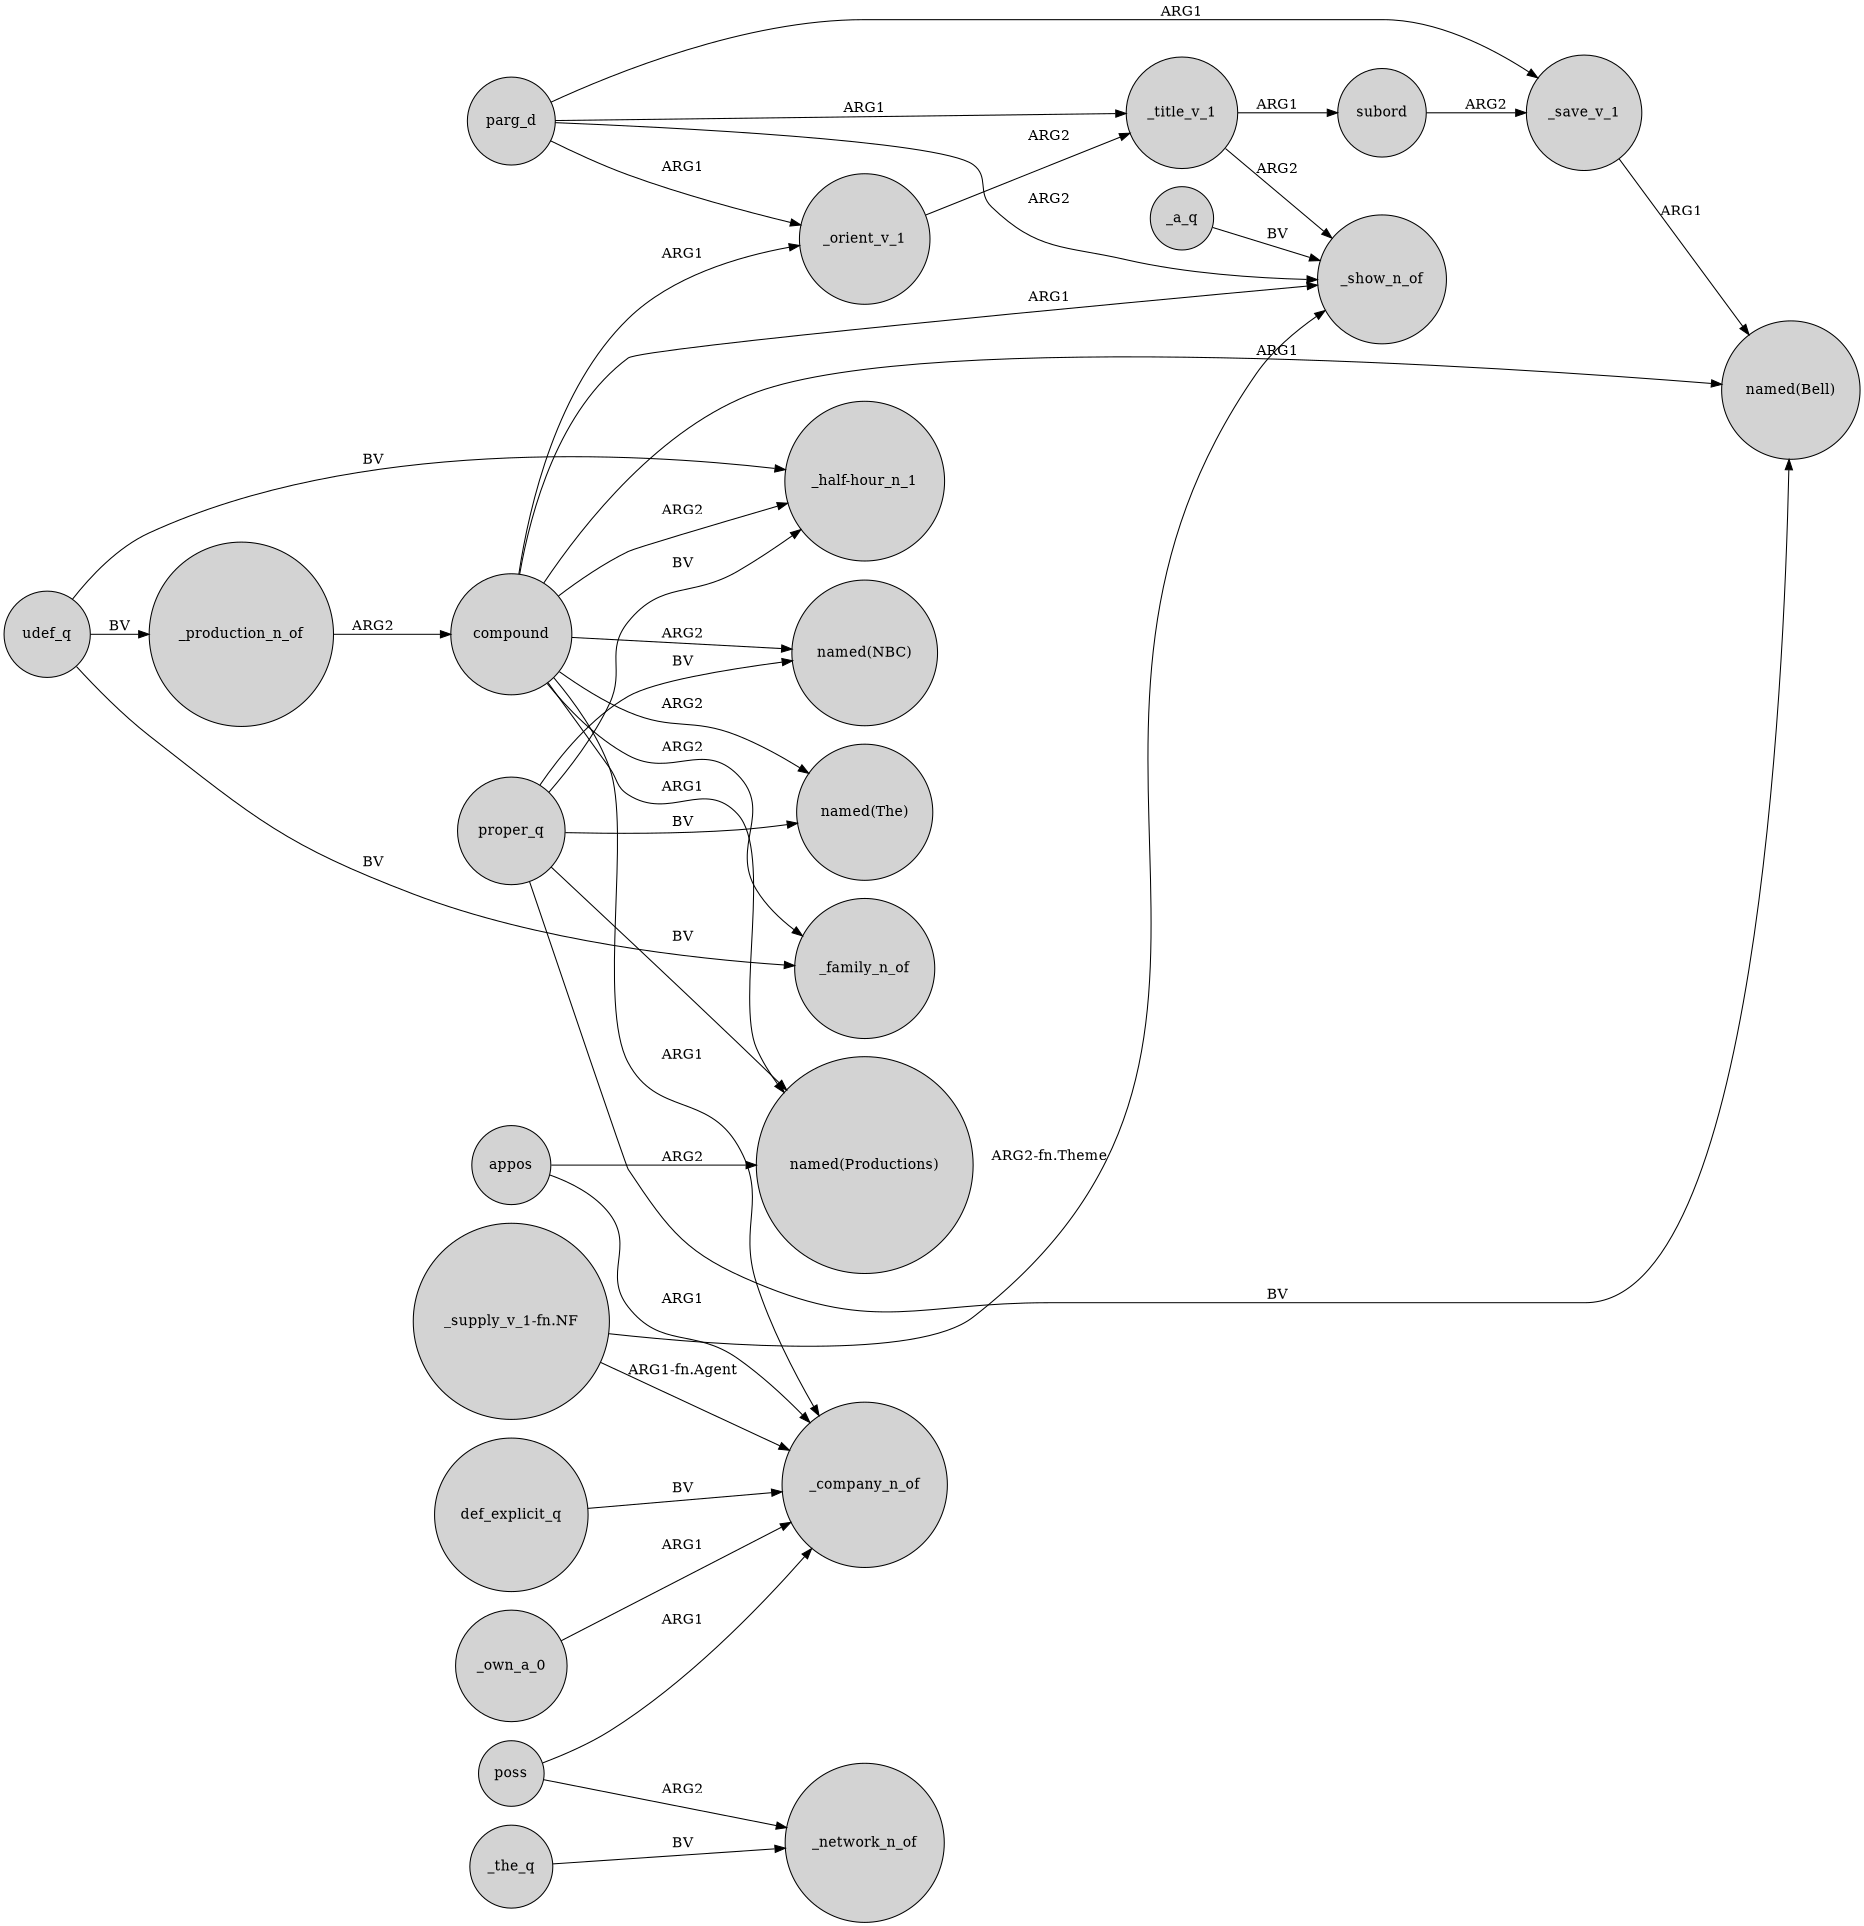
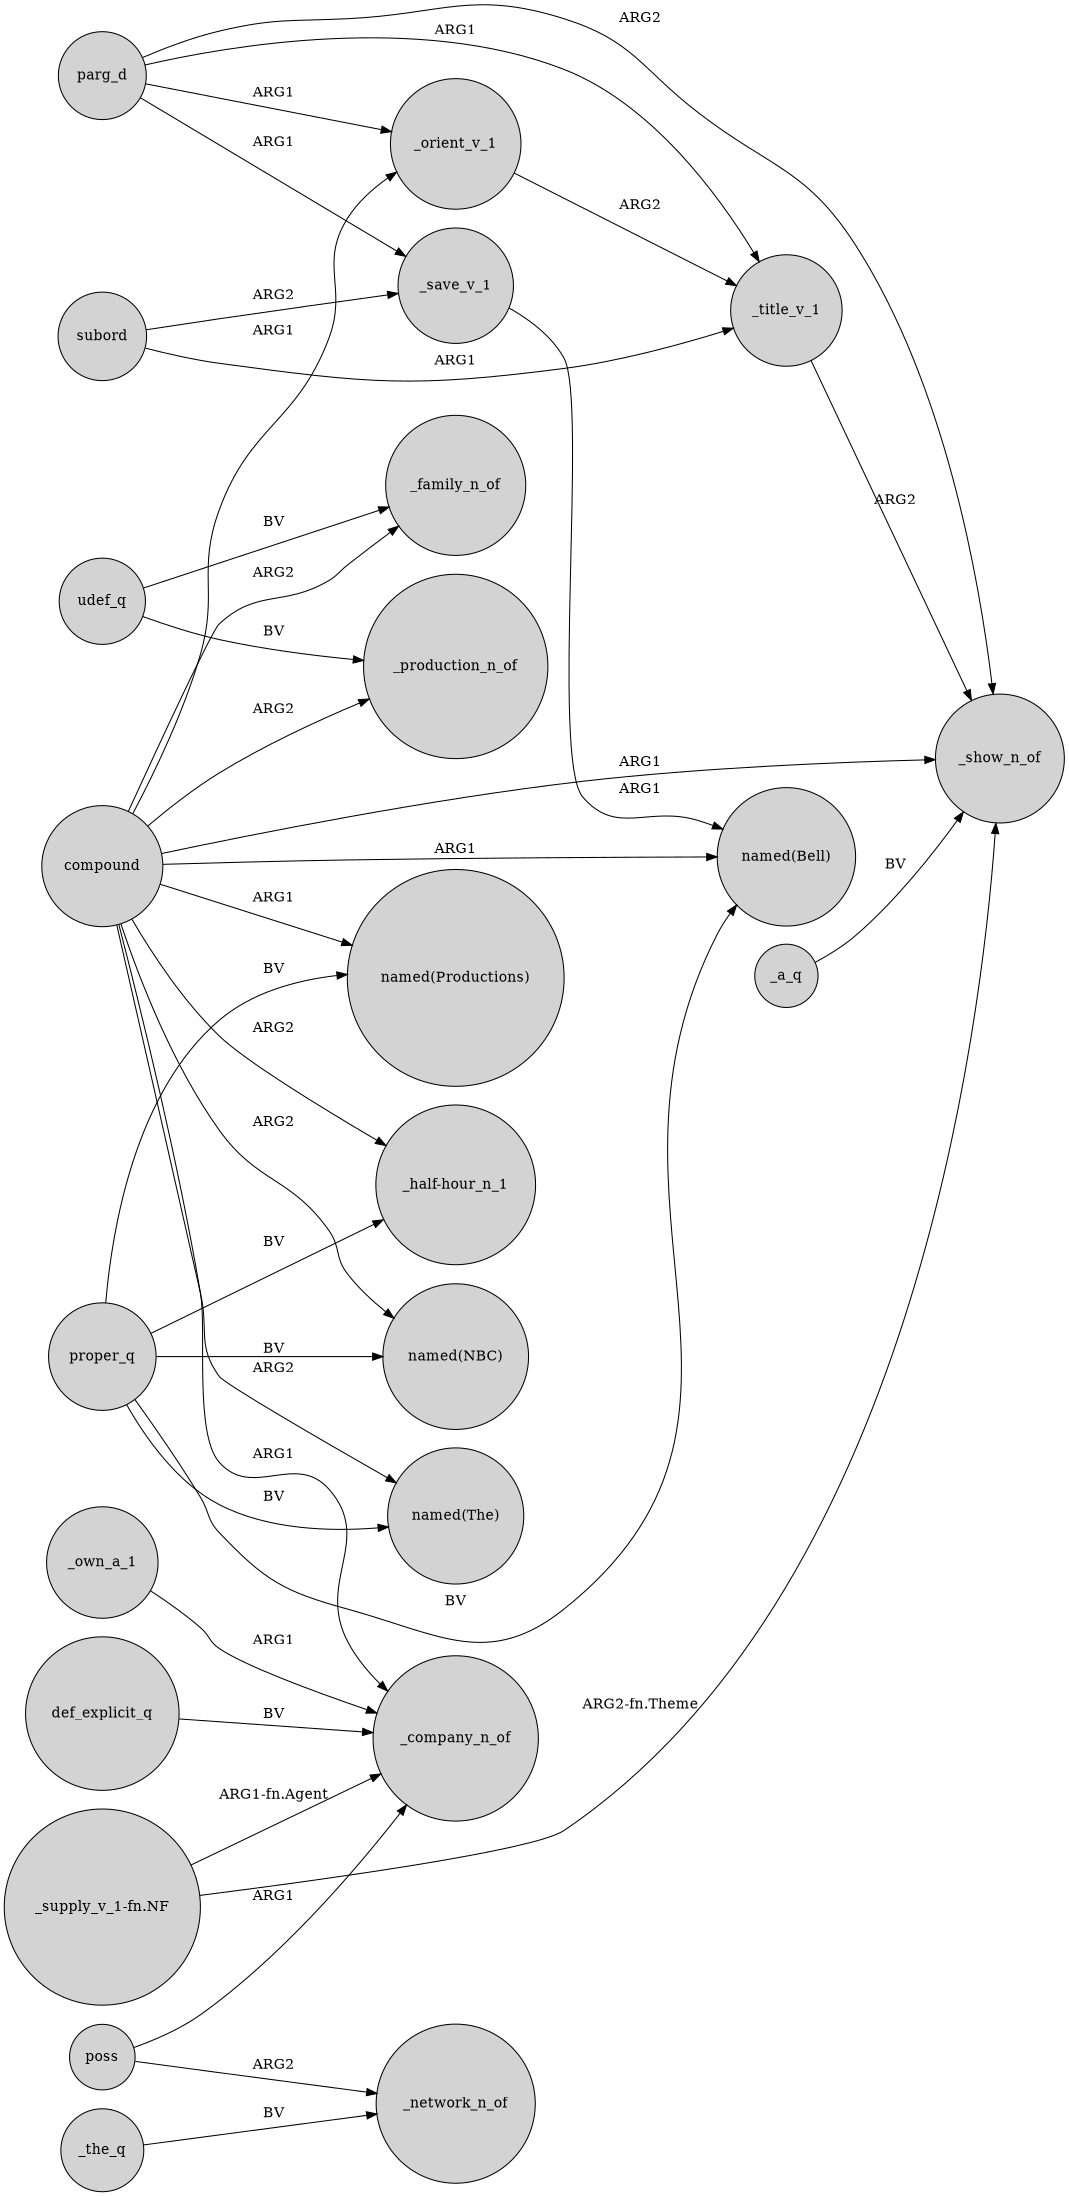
edge "_title_v_1" -> "subord": reversed
edge "udef_q" -> "_half-hour_n_1": removed, label "BV"
edge "_production_n_of" -> "compound": reversed
node "appos": removed
node "_own_a_0": label "_own_a_0" -> "_own_a_1"
